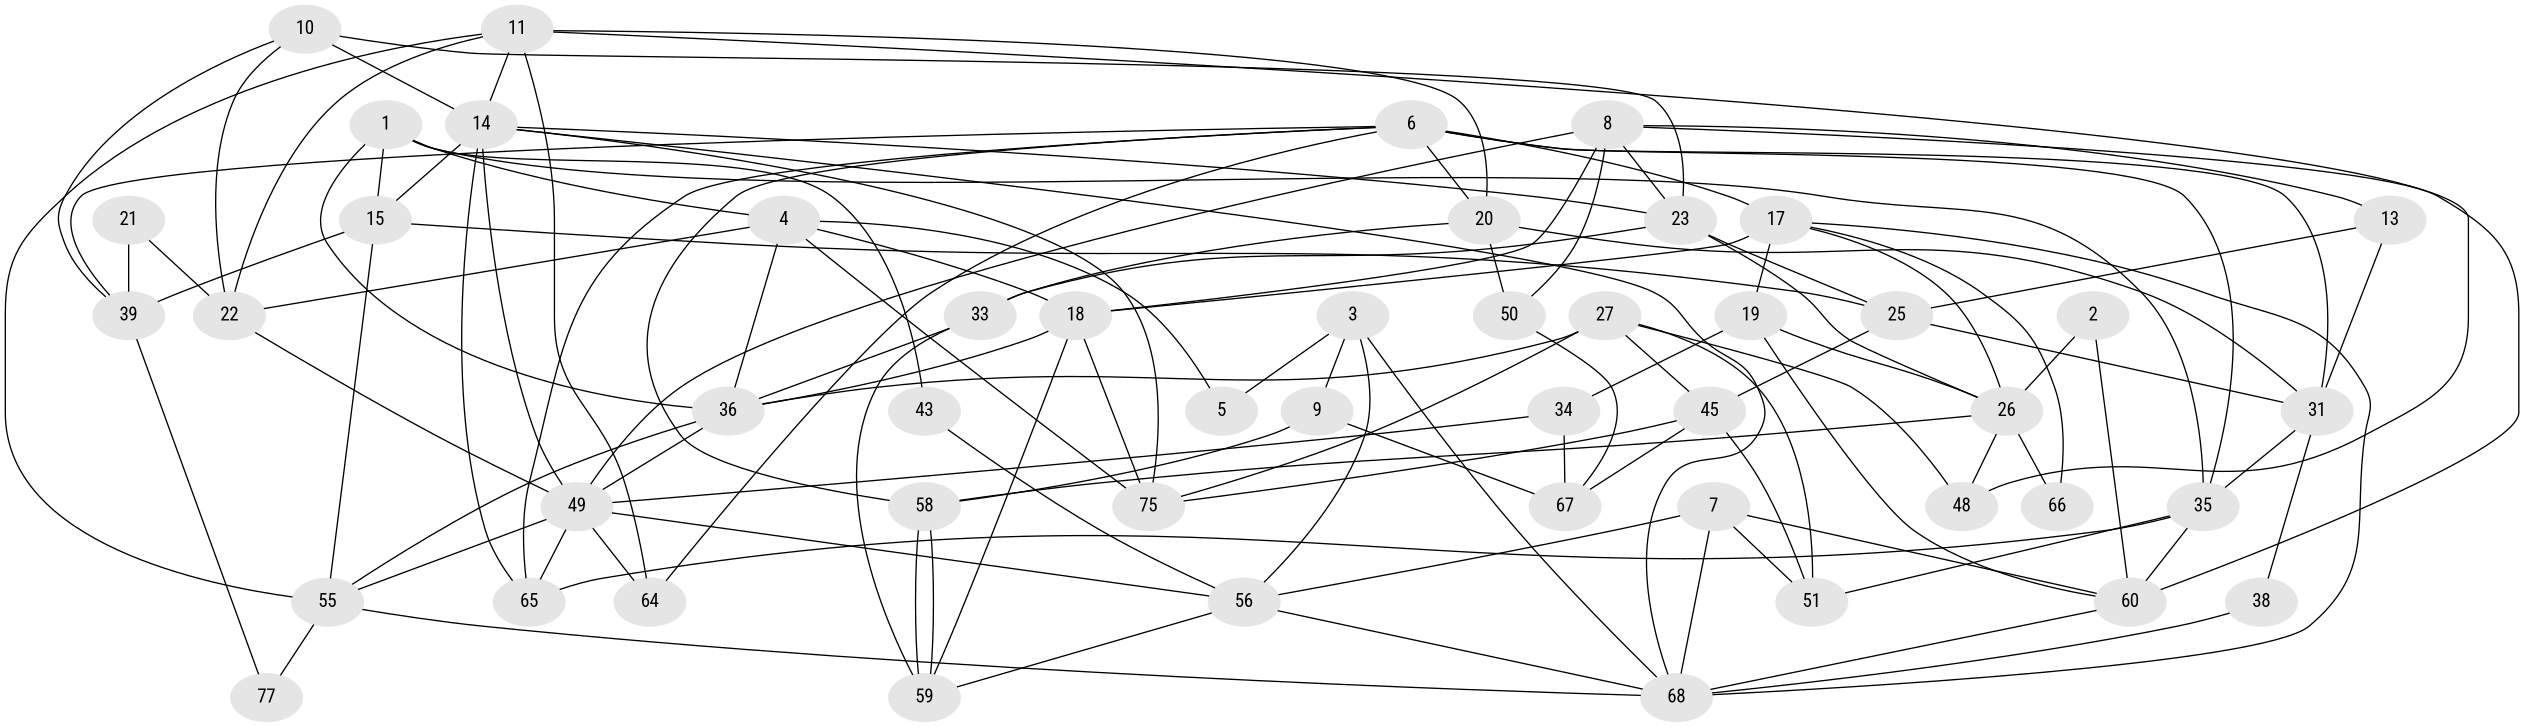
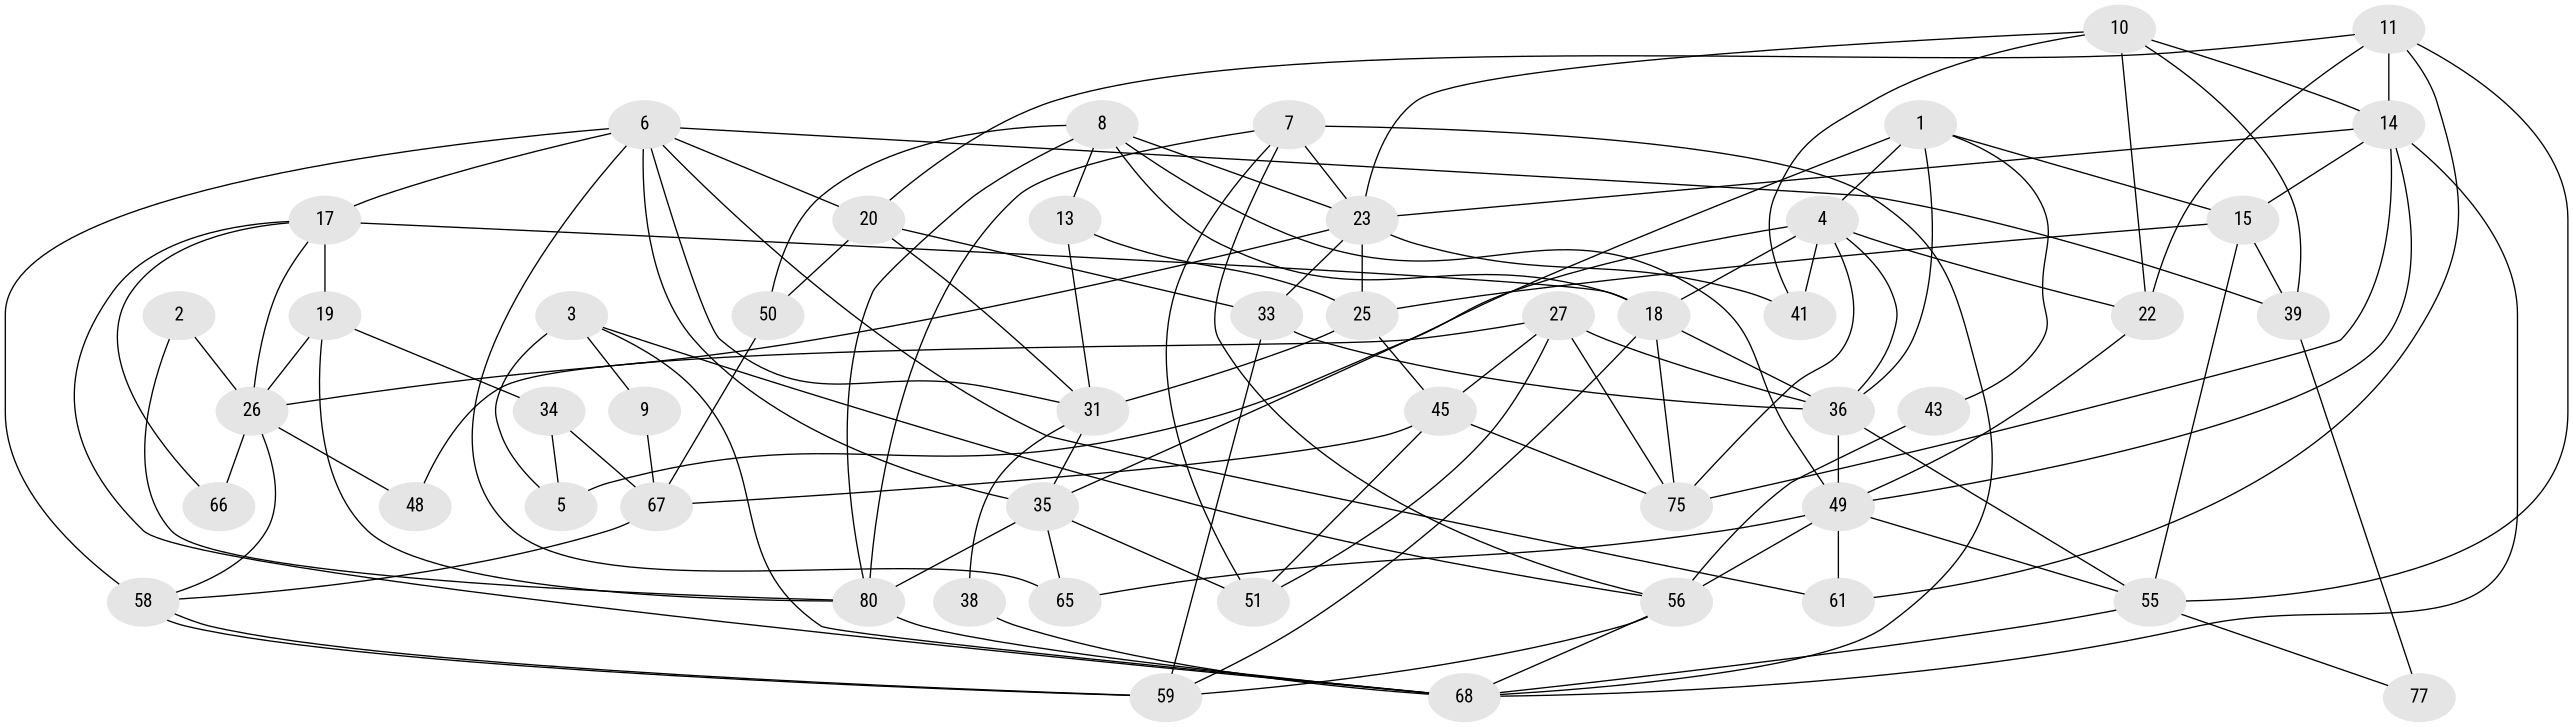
edge "11" -- "48": removed
edge "7" -- "23": added
node "21": removed
node "41": added
edge "14" -- "65": removed
edge "34" -- "49": now "34" -- "5"
edge "9" -- "58": now "67" -- "58"
node "64": label "64" -> "61"
node "60": label "60" -> "80"
